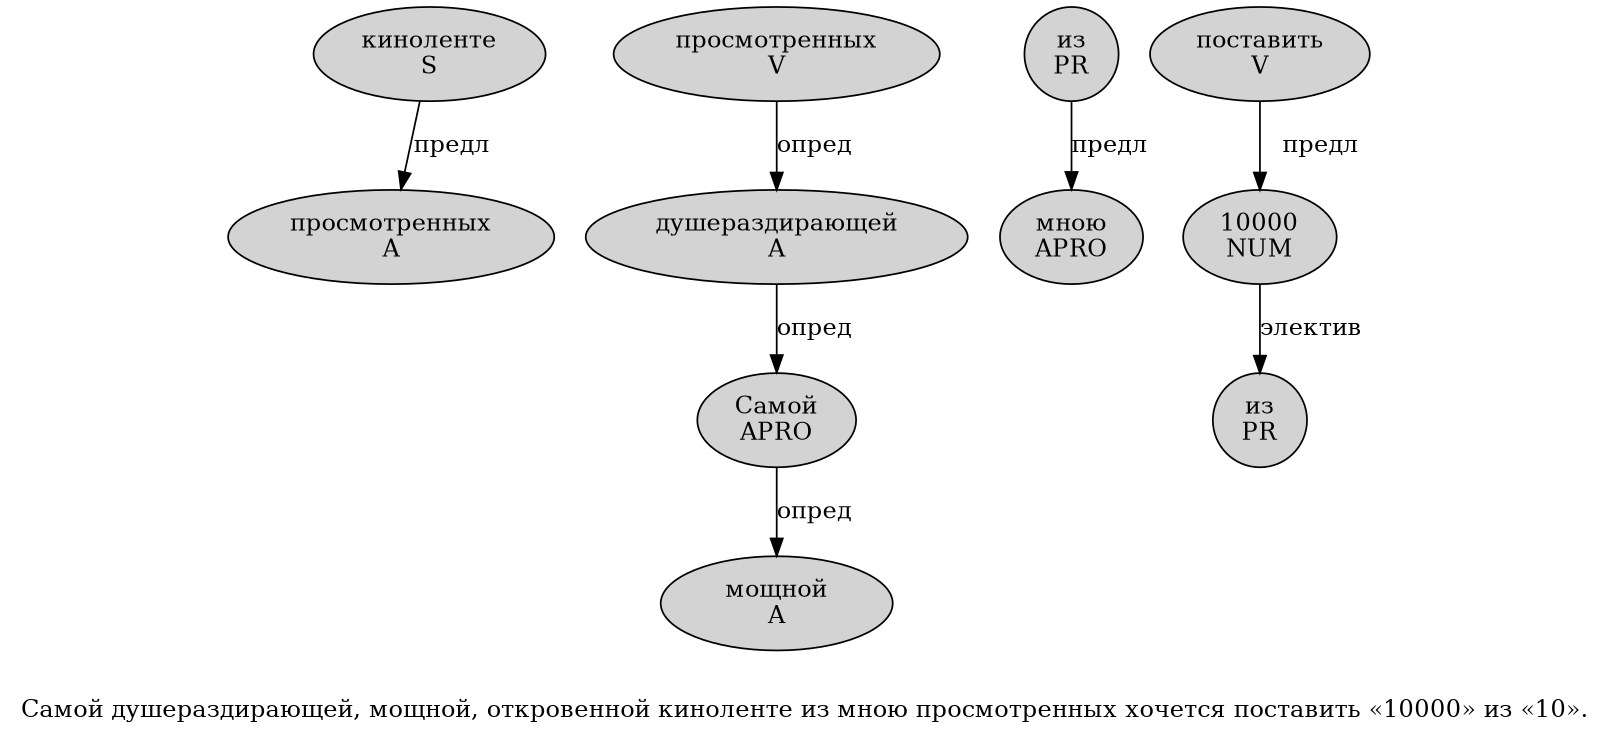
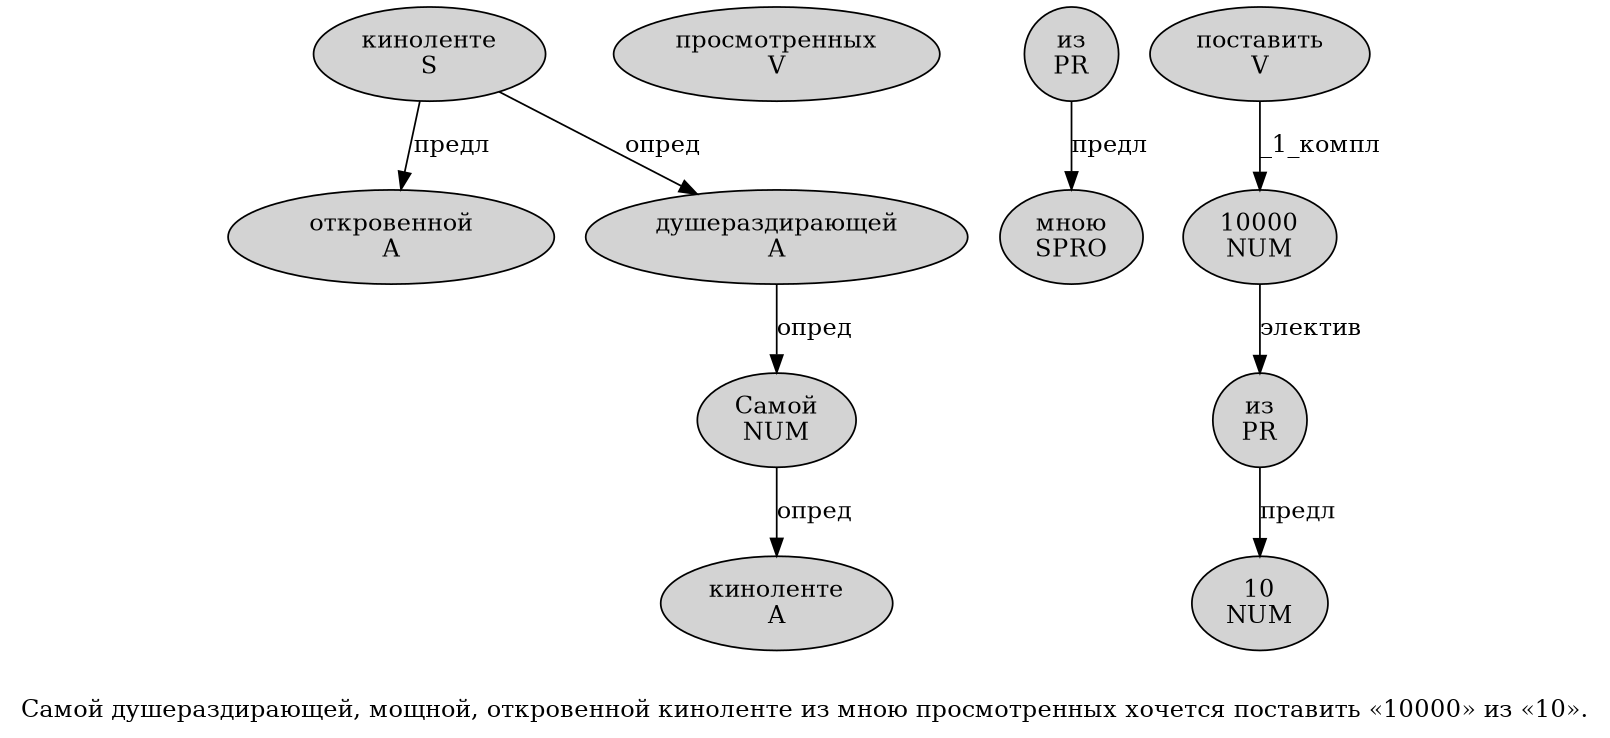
edge "просмотренных V" -> "душераздирающей A": now "киноленте S" -> "душераздирающей A"
edge "поставить V" -> "10000 NUM": label "предл" -> "_1_компл"
node "просмотренных A": label "просмотренных A" -> "откровенной A"
node "мною APRO": label "мною APRO" -> "мною SPRO"
node "Самой APRO": label "Самой APRO" -> "Самой NUM"
node "мощной A": label "мощной A" -> "киноленте A"
node "10 NUM": added
